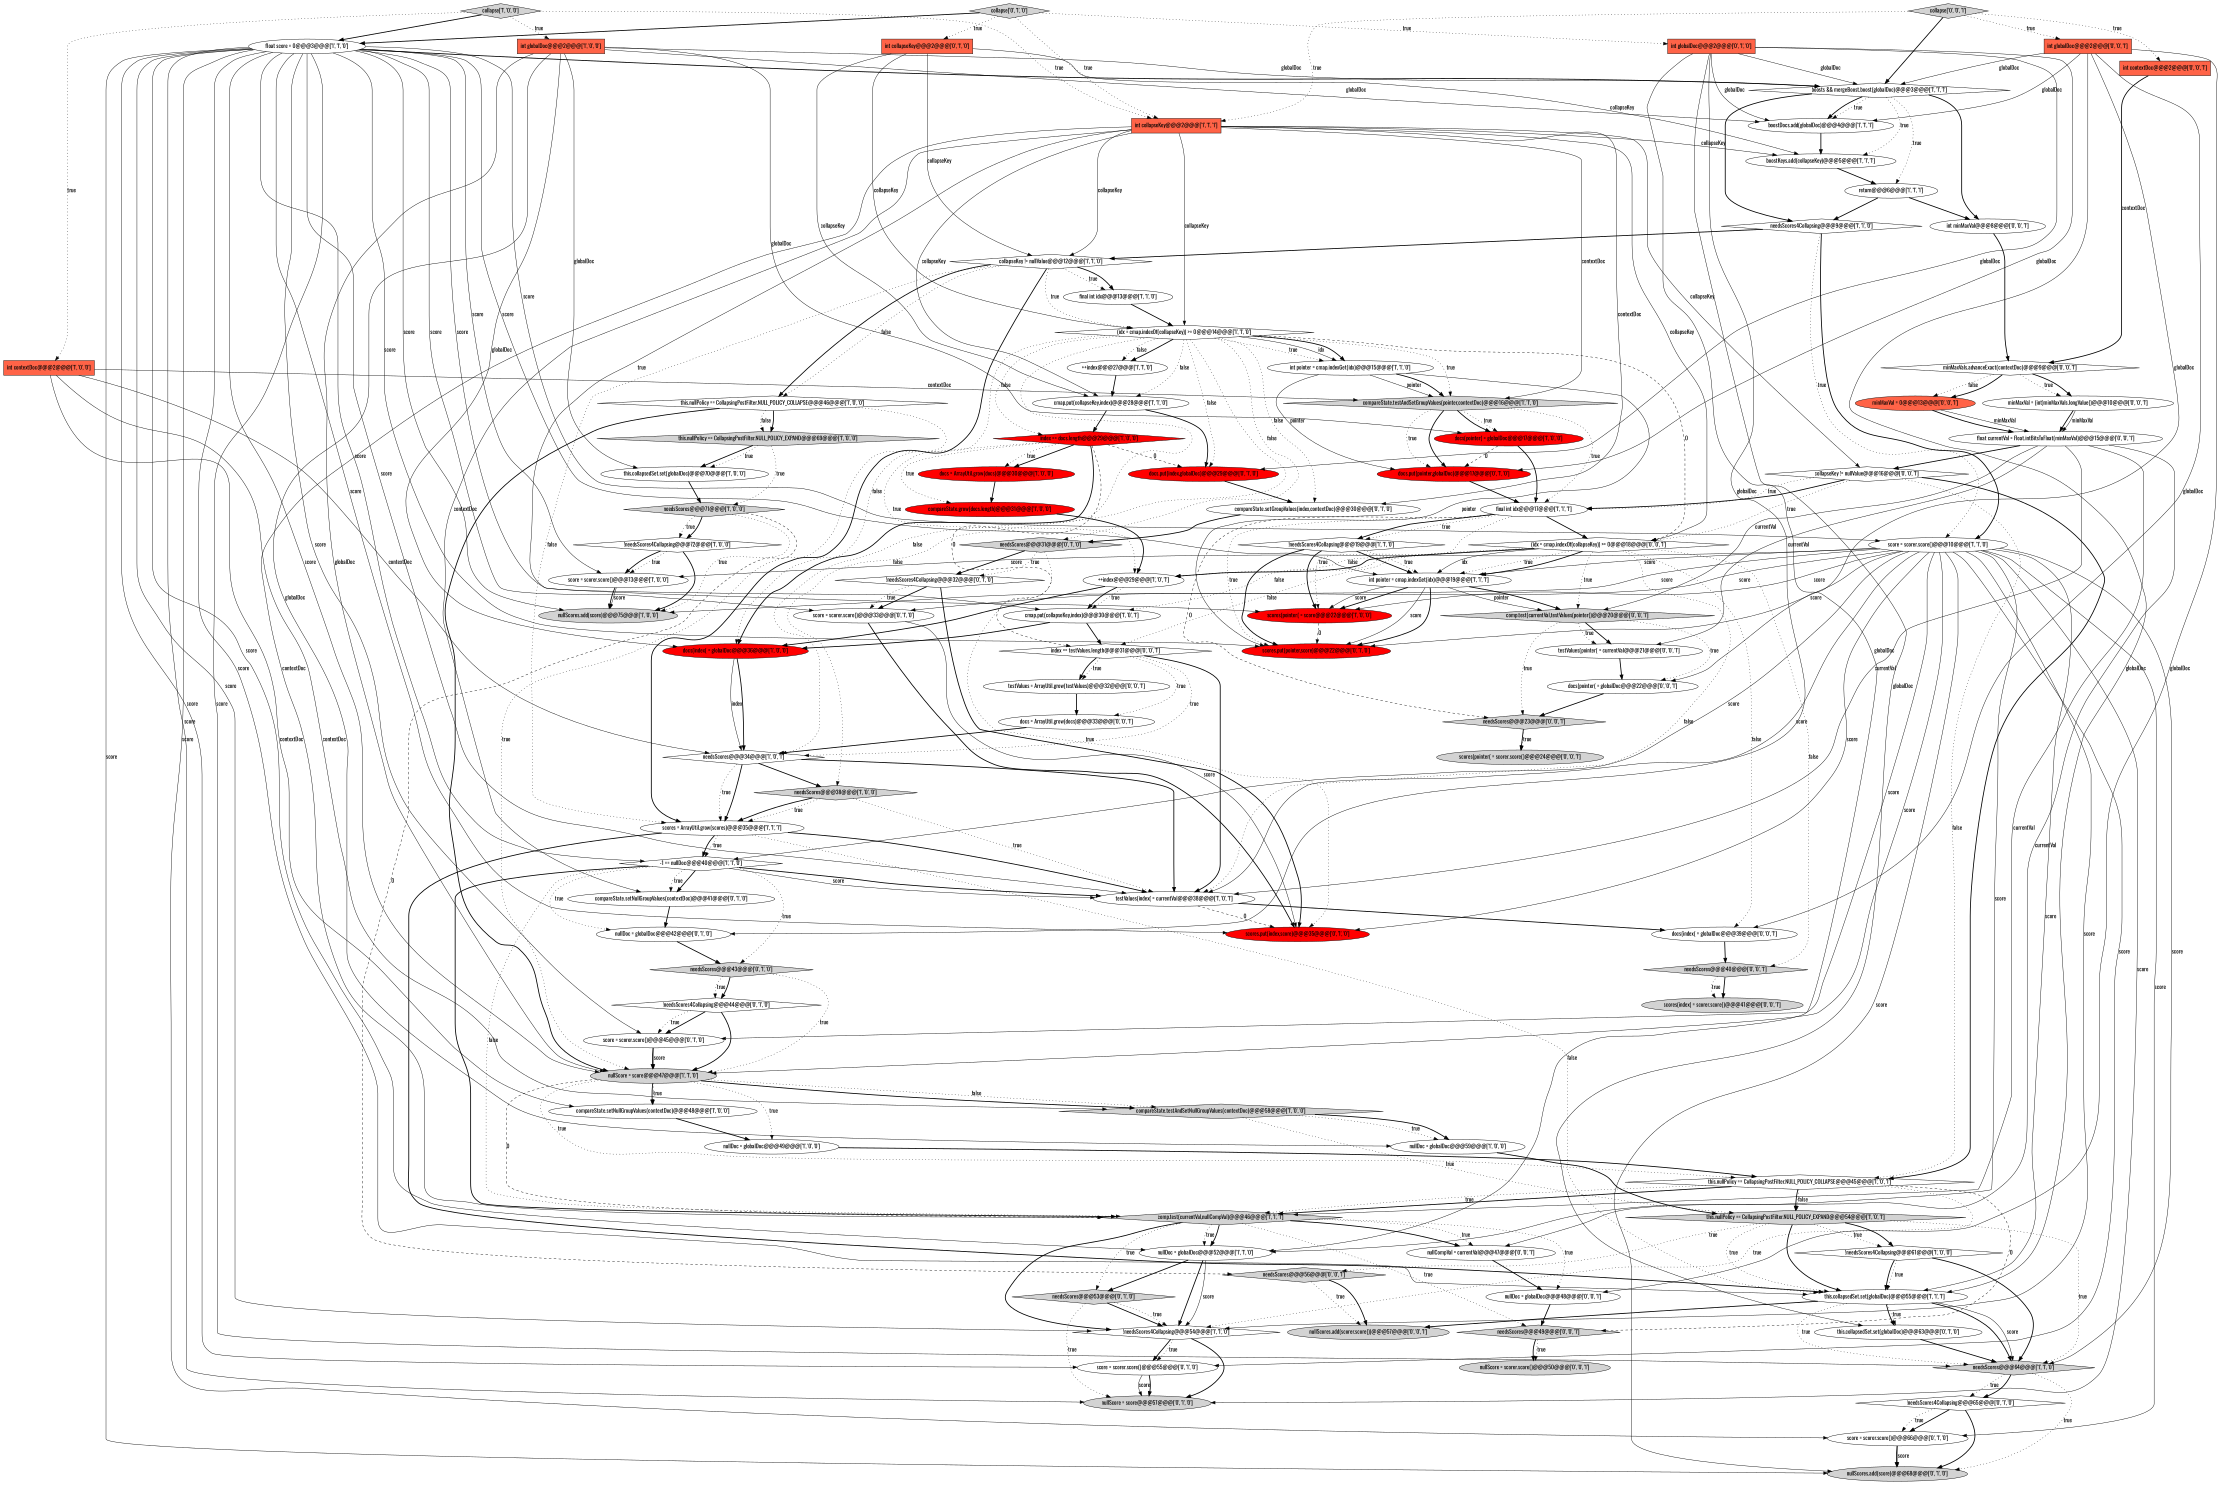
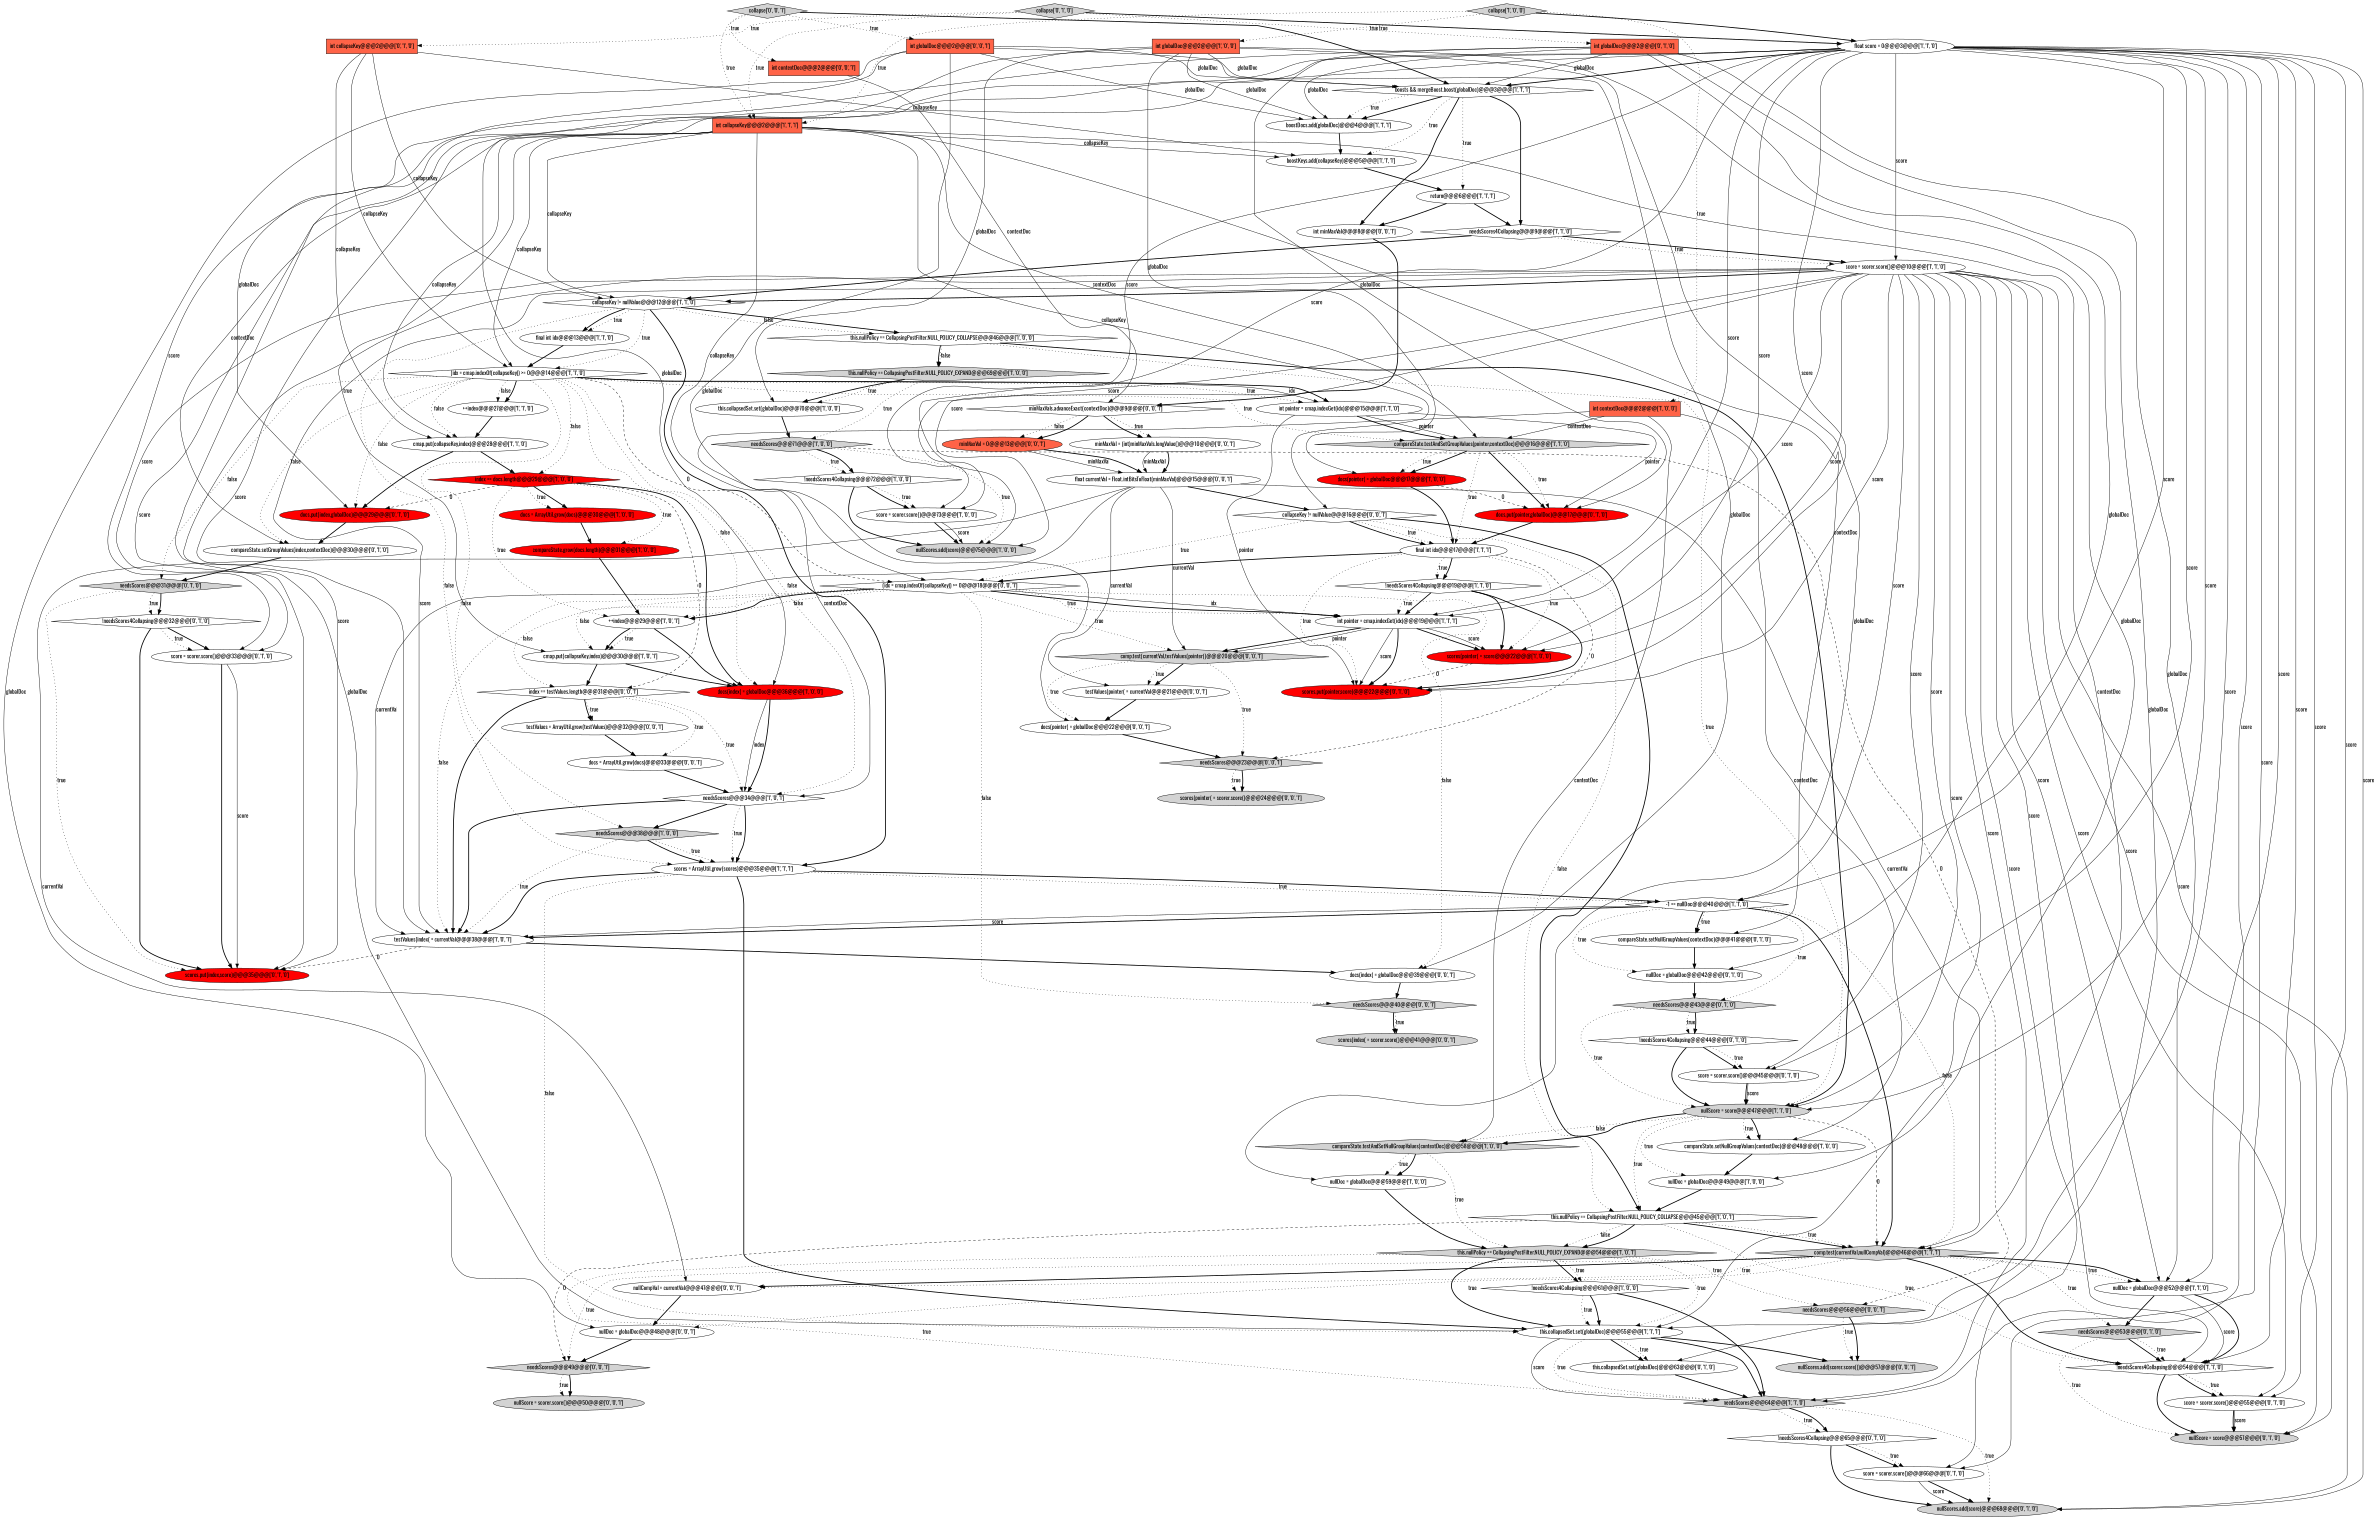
edge "int contextDoc@@@2@@@['0', '0', '1']" -> "minMaxVals.advanceExact(contextDoc)@@@9@@@['0', '0', '1']": style bold -> solid
edge "score = scorer.score()@@@10@@@['1', '1', '0']" -> "collapseKey != nullValue@@@12@@@['1', '1', '0']": added
edge "int globalDoc@@@2@@@['1', '0', '0']" -> "nullScore = score@@@47@@@['1', '1', '0']": now "int globalDoc@@@2@@@['1', '0', '0']" -> "nullDoc = globalDoc@@@49@@@['1', '0', '0']"
